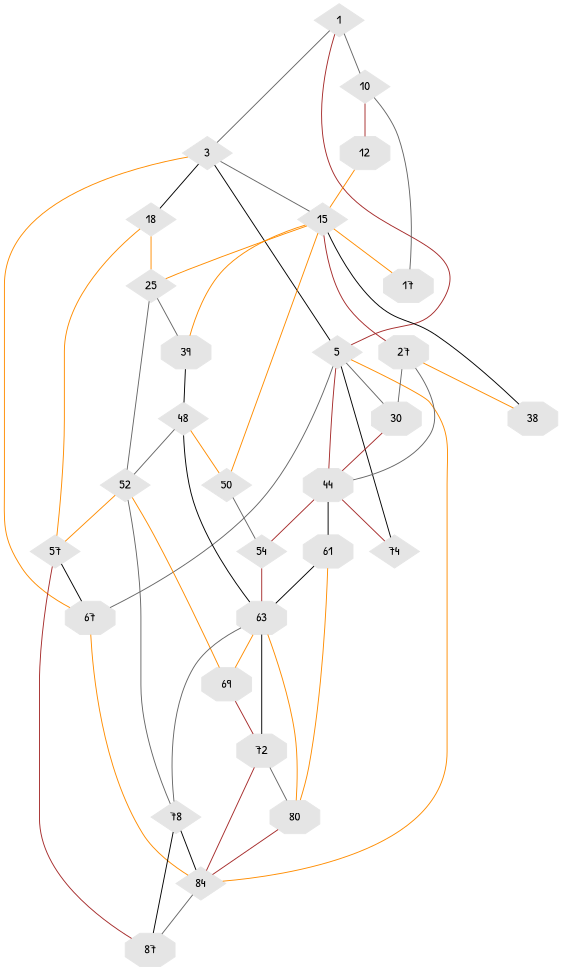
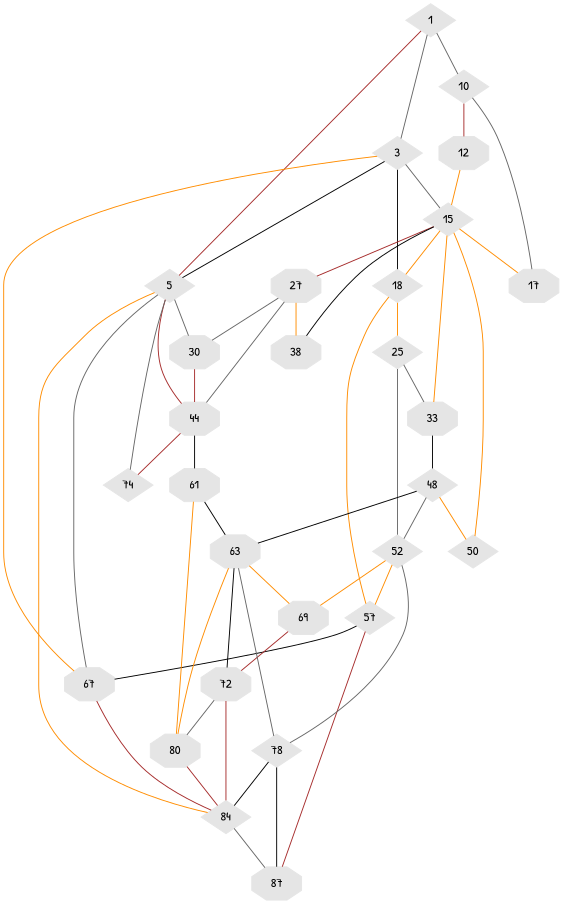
edge "15" -- "25": now "15" -- "18"
node "39": label "39" -> "33"
edge "5" -- "74": color black -> gray40
node "54": removed
edge "67" -- "84": color darkorange -> brown
